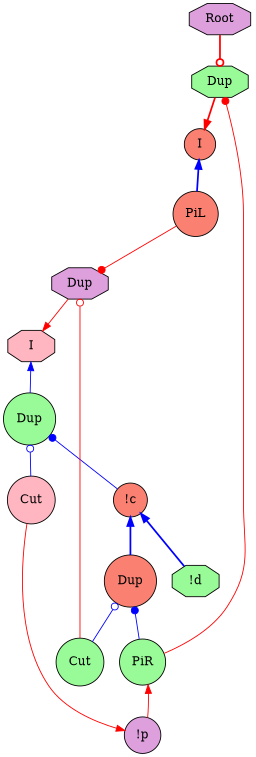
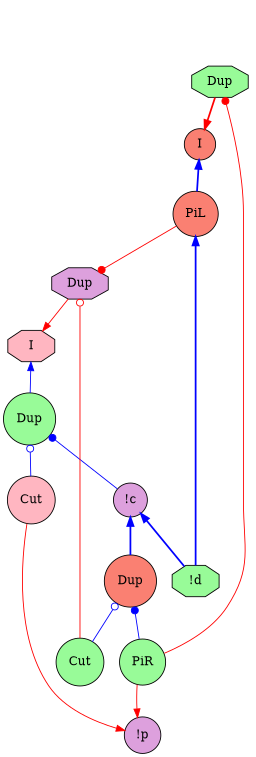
node "Root": removed
edge "!d" -> "PiL": added
node "!c": fillcolor salmon -> plum
edge "!p" -> "PiR": reversed
